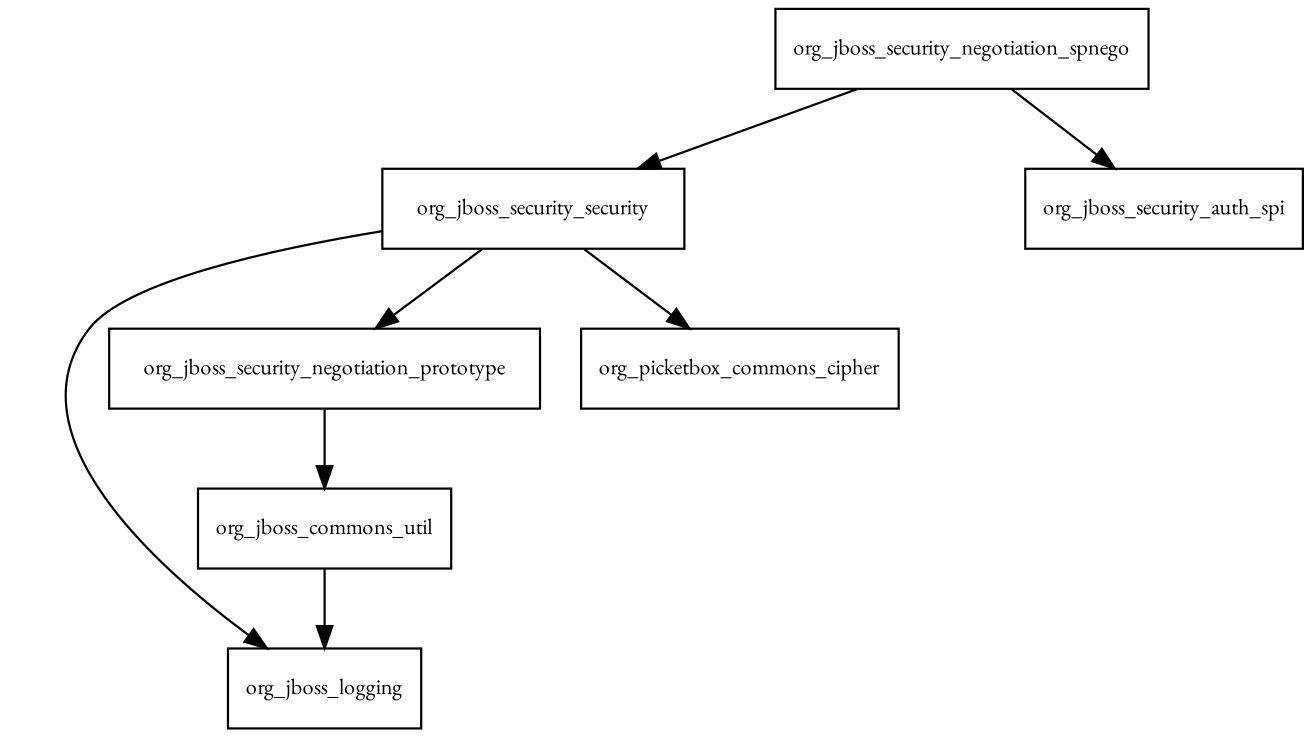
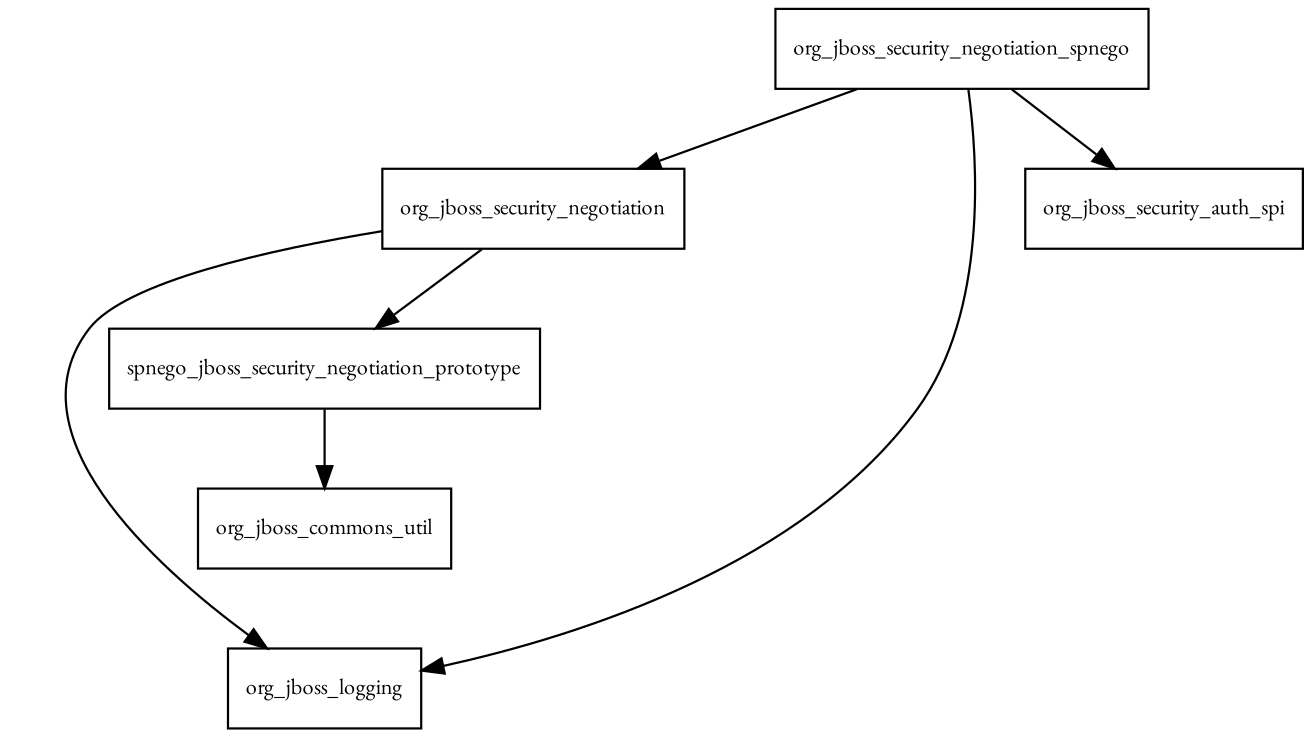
node "org_jboss_security_security": label "org_jboss_security_security" -> "org_jboss_security_negotiation"
node "org_jboss_security_negotiation_prototype": label "org_jboss_security_negotiation_prototype" -> "spnego_jboss_security_negotiation_prototype"
node "org_picketbox_commons_cipher": removed
edge "org_jboss_commons_util" -> "org_jboss_logging": now "org_jboss_security_negotiation_spnego" -> "org_jboss_logging"
